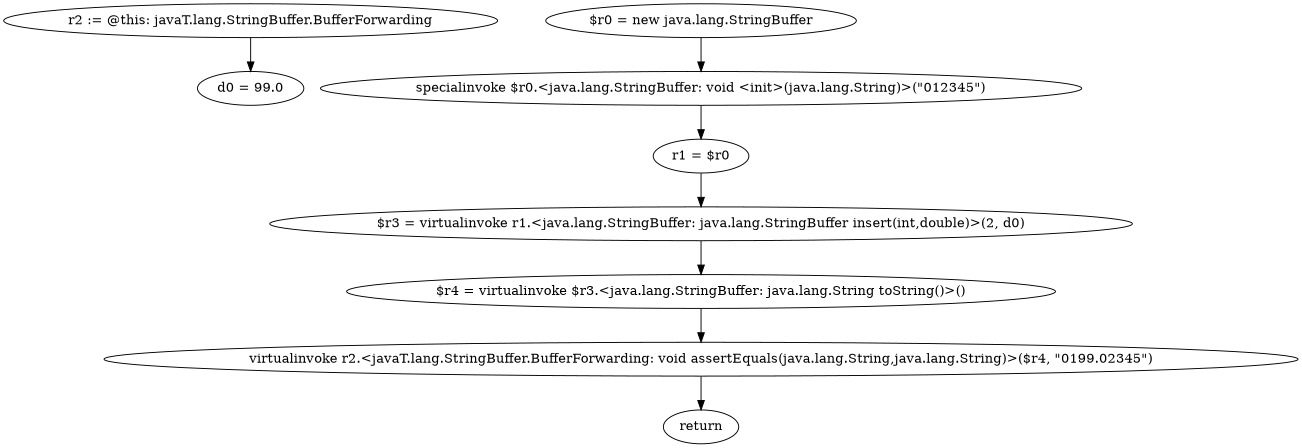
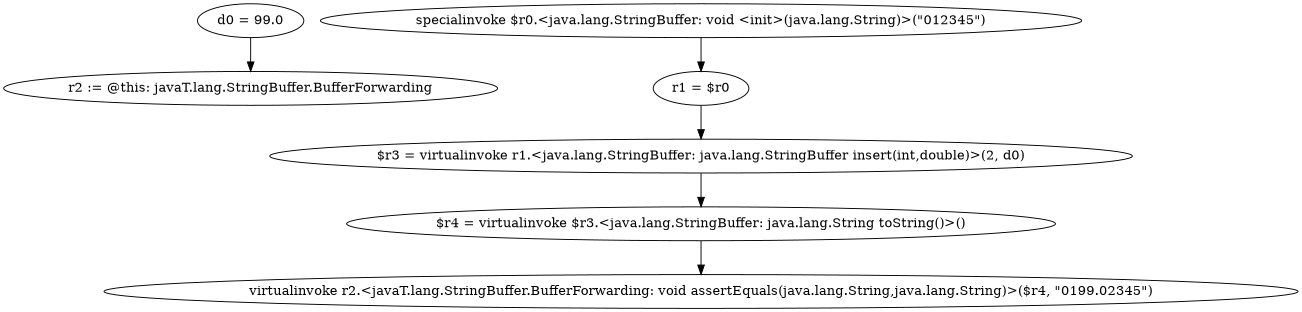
node "$r0 = new java.lang.StringBuffer": removed
edge "r2 := @this: javaT.lang.StringBuffer.BufferForwarding" -> "d0 = 99.0": reversed
node "return": removed
